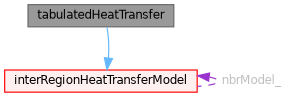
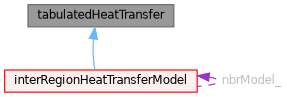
edge "tabulatedHeatTransfer" -> "interRegionHeatTransferModel": reversed
